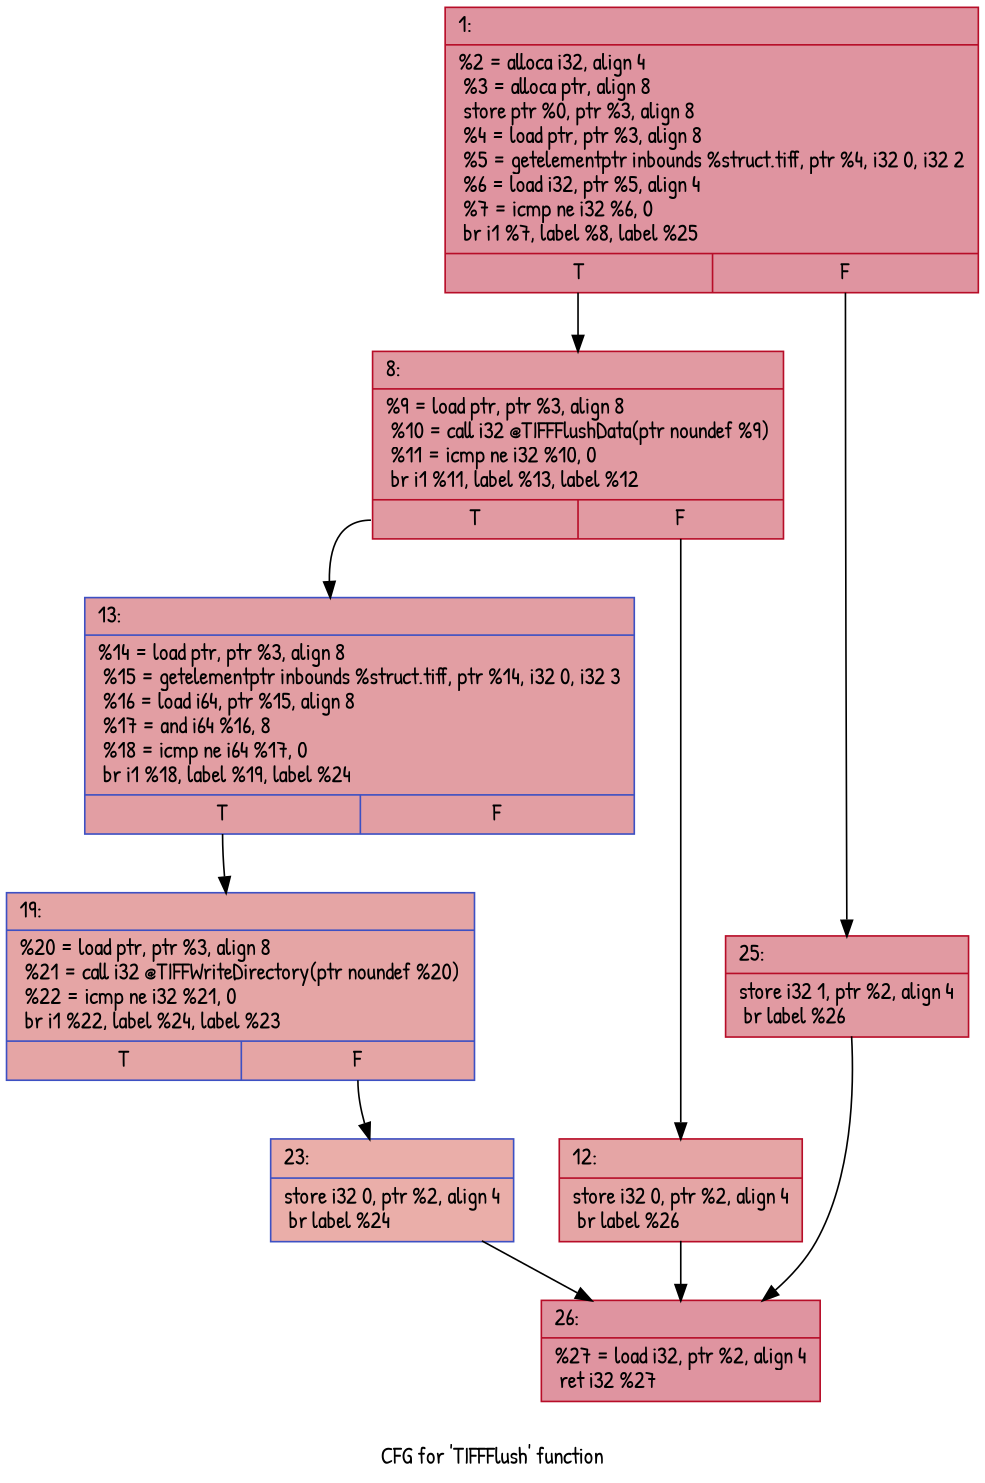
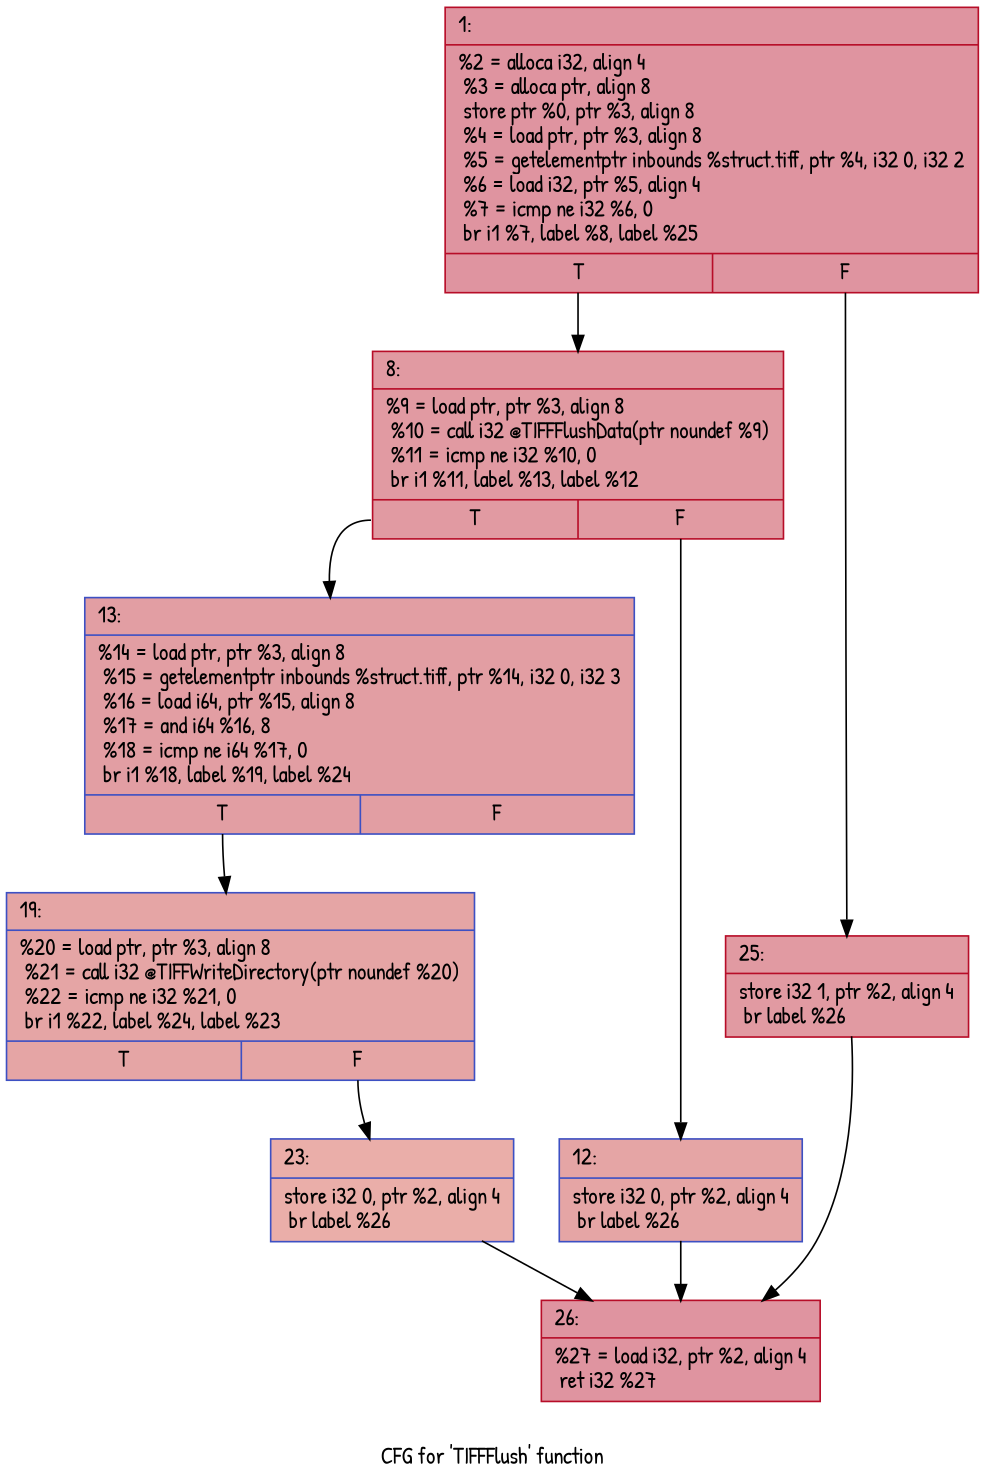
node "12:": color #b70d28ff -> #3d50c3ff
node "23:": text "br label %24" -> "br label %26"
